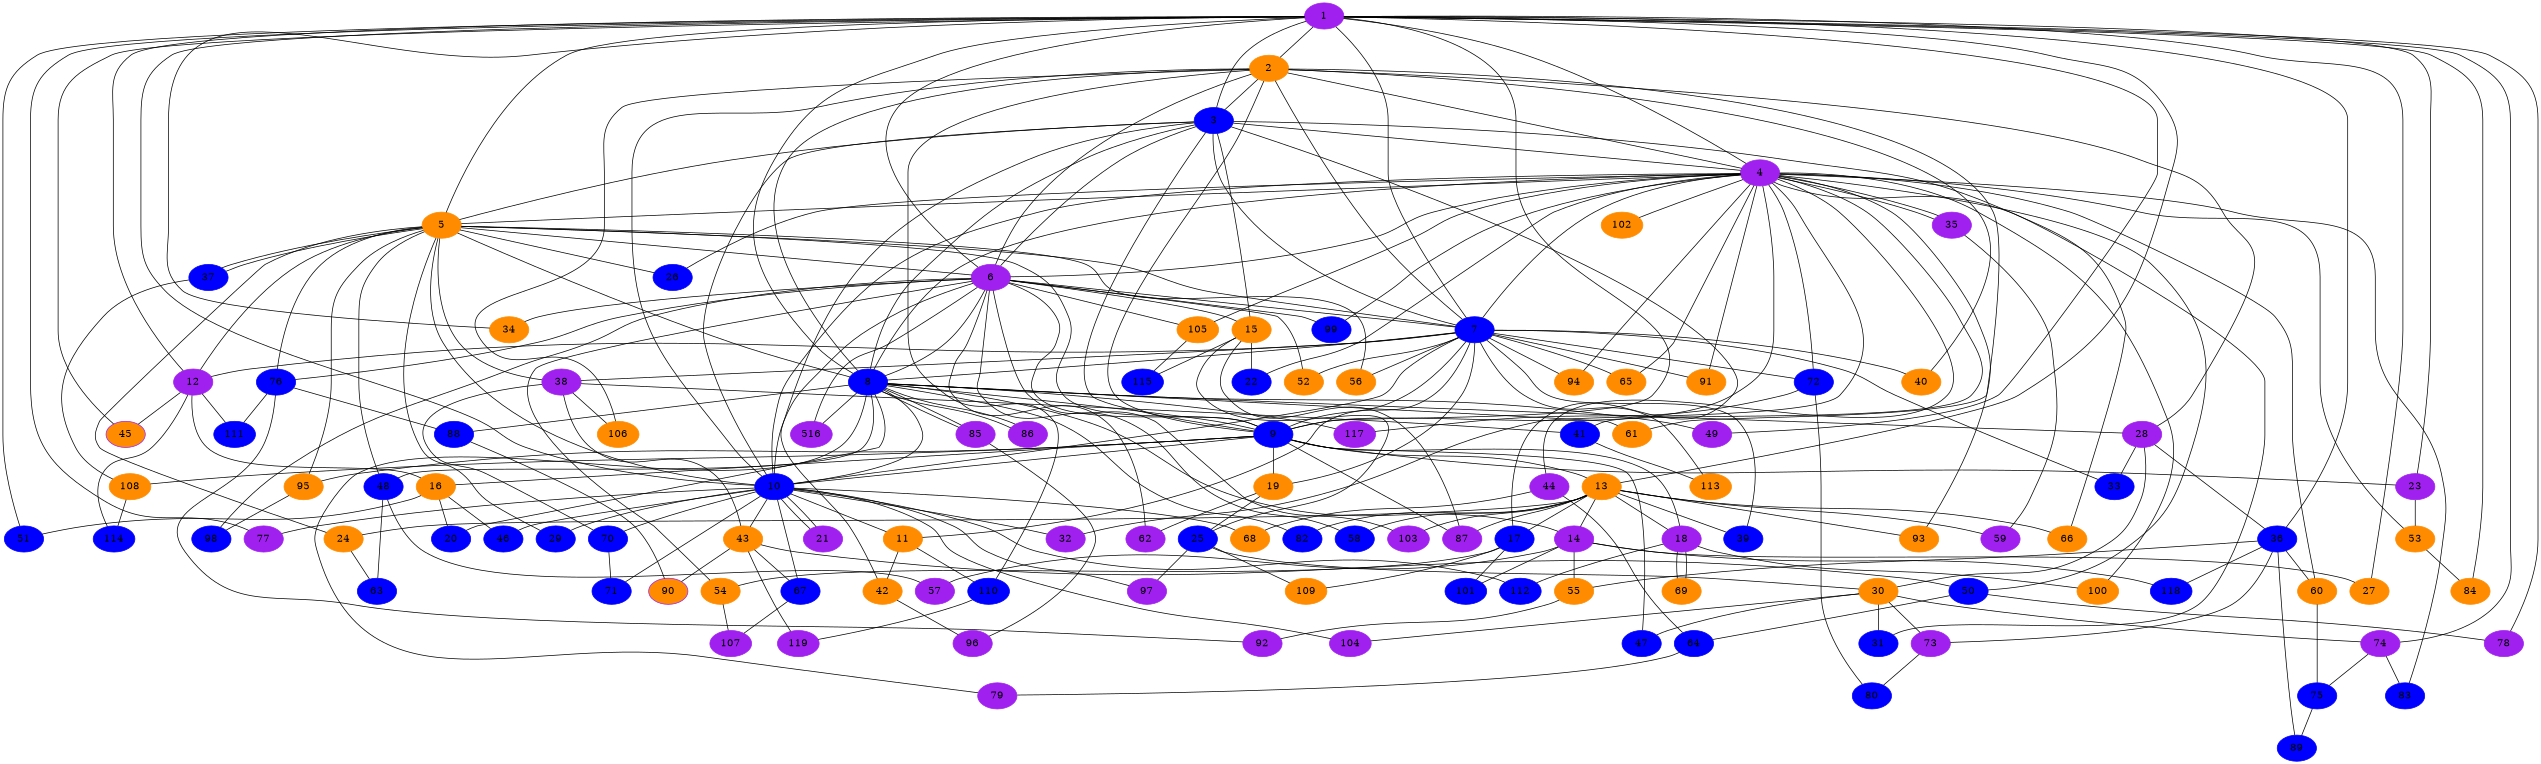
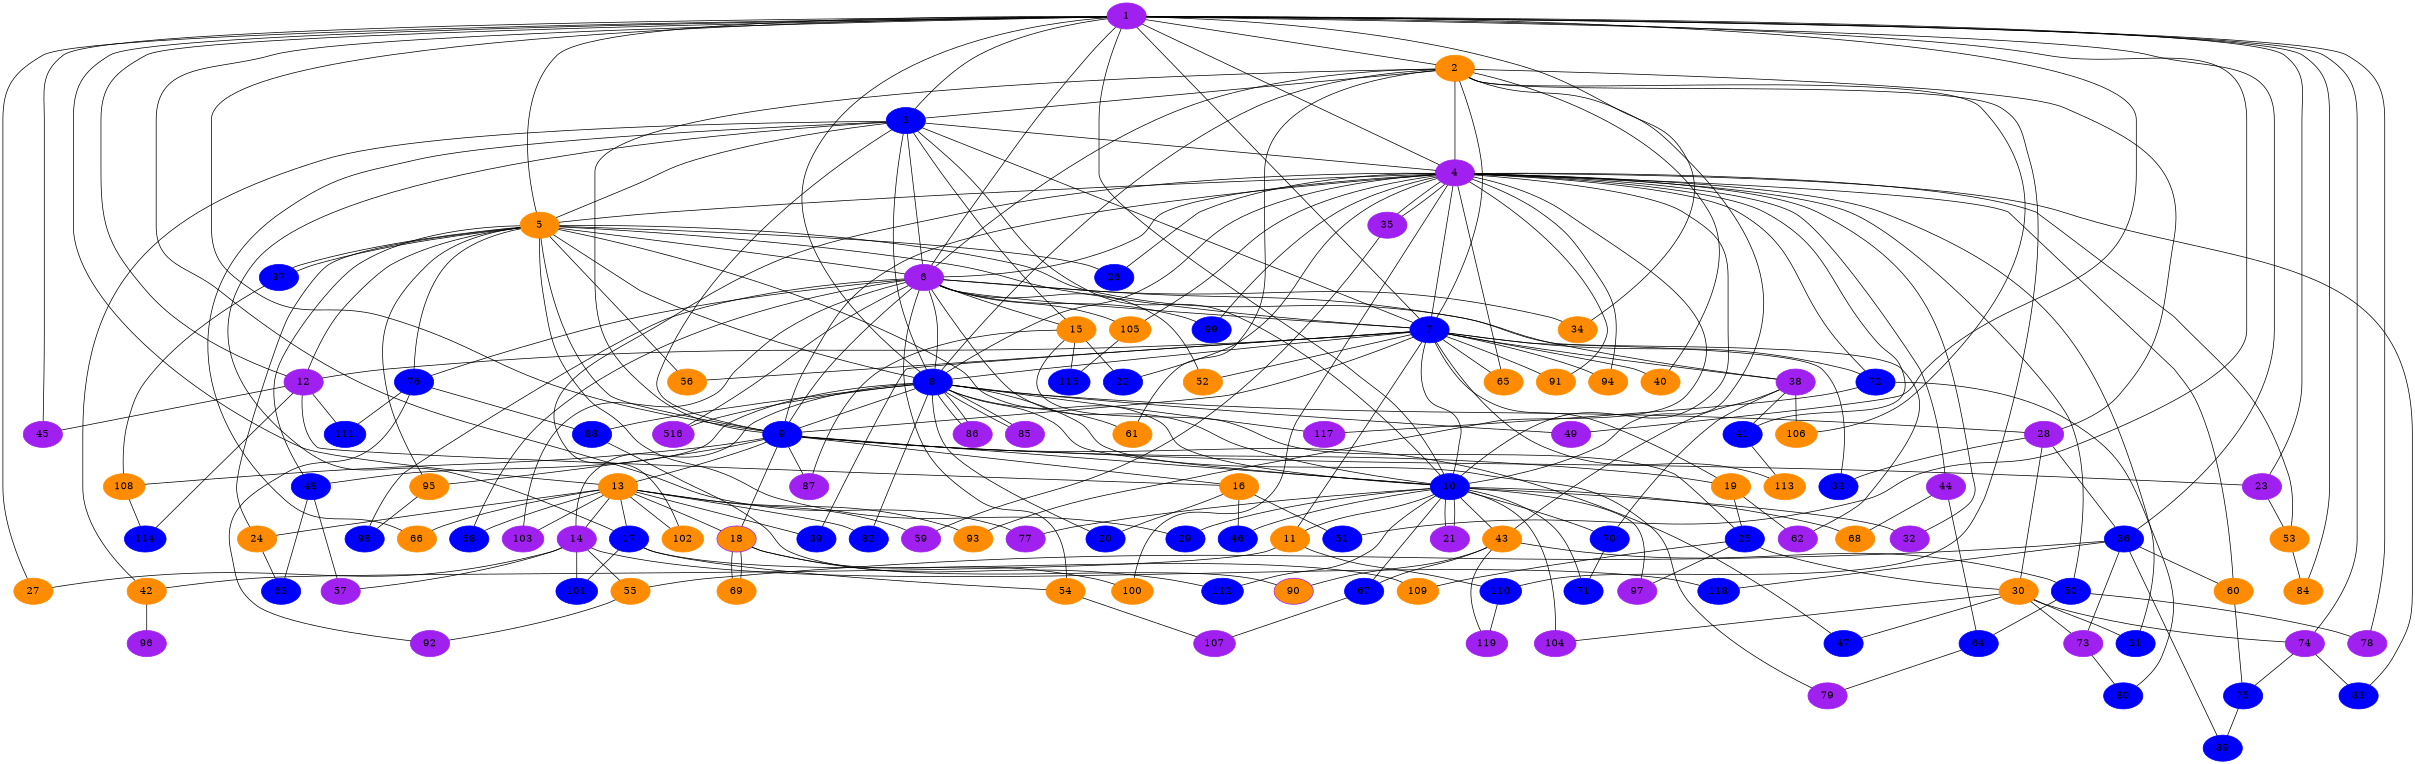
node "45": fillcolor darkorange -> purple
edge "13" -- "87": now "13" -- "102"
node "18": fillcolor purple -> darkorange
edge "85" -- "96": removed
